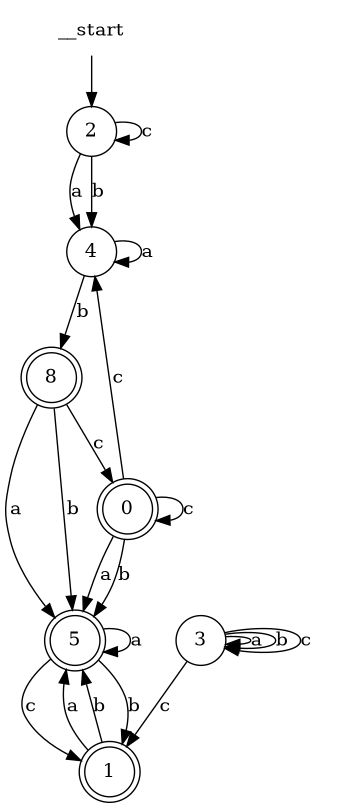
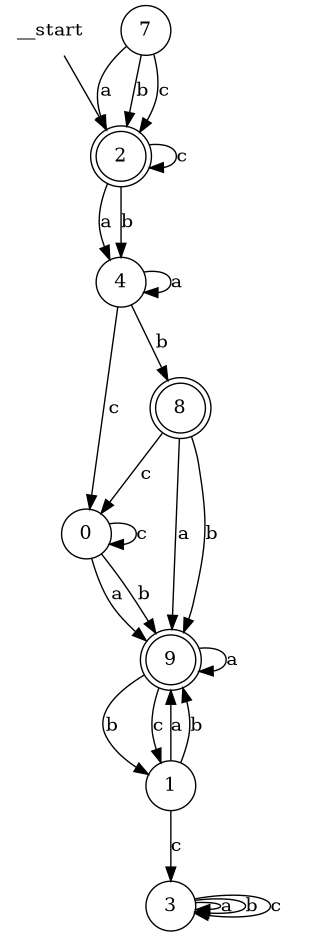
node "7": added
node "2": shape circle -> doublecircle
edge "0" -> "4": reversed
node "0": shape doublecircle -> circle
node "5": label "5" -> "9"
edge "3" -> "1": reversed
node "1": shape doublecircle -> circle
